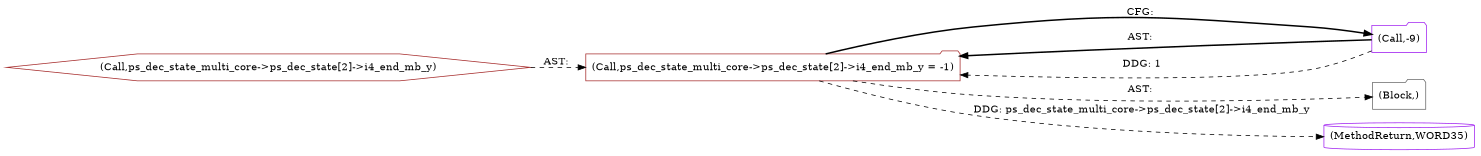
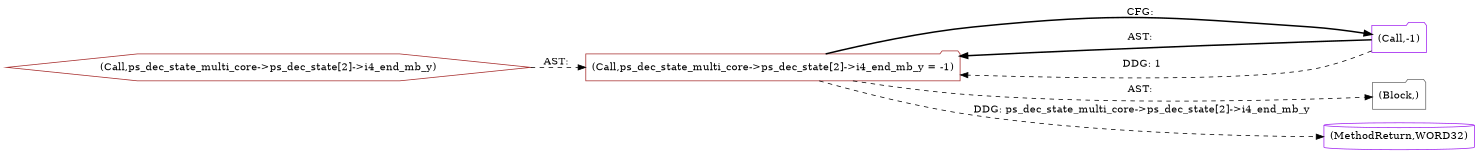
node "(Call,-9)": label "(Call,-9)" -> "(Call,-1)"
node "(MethodReturn,WORD35)": label "(MethodReturn,WORD35)" -> "(MethodReturn,WORD32)"
